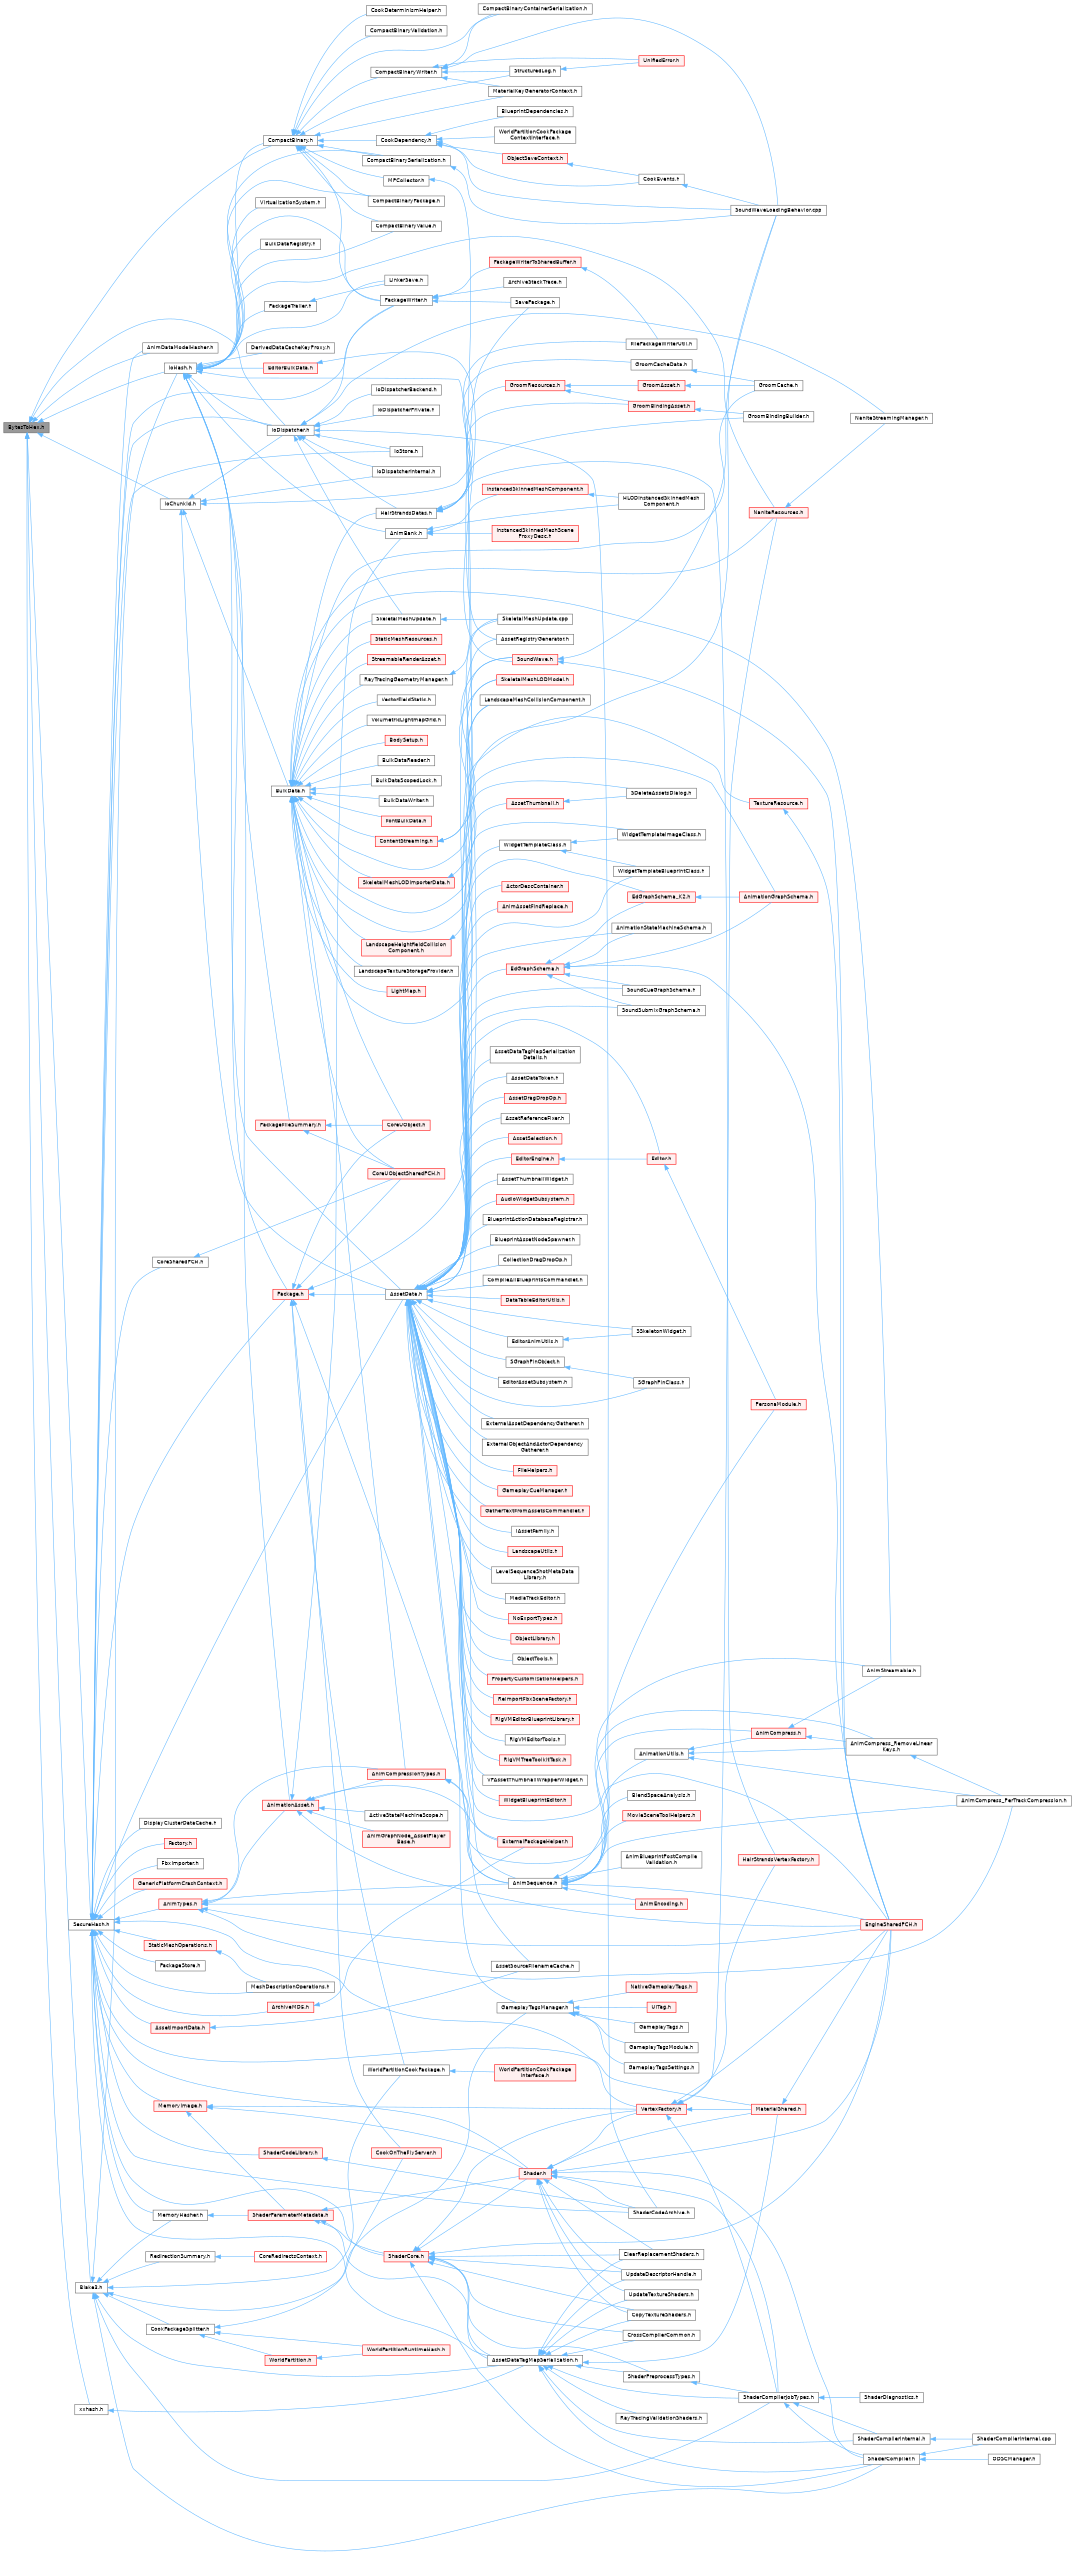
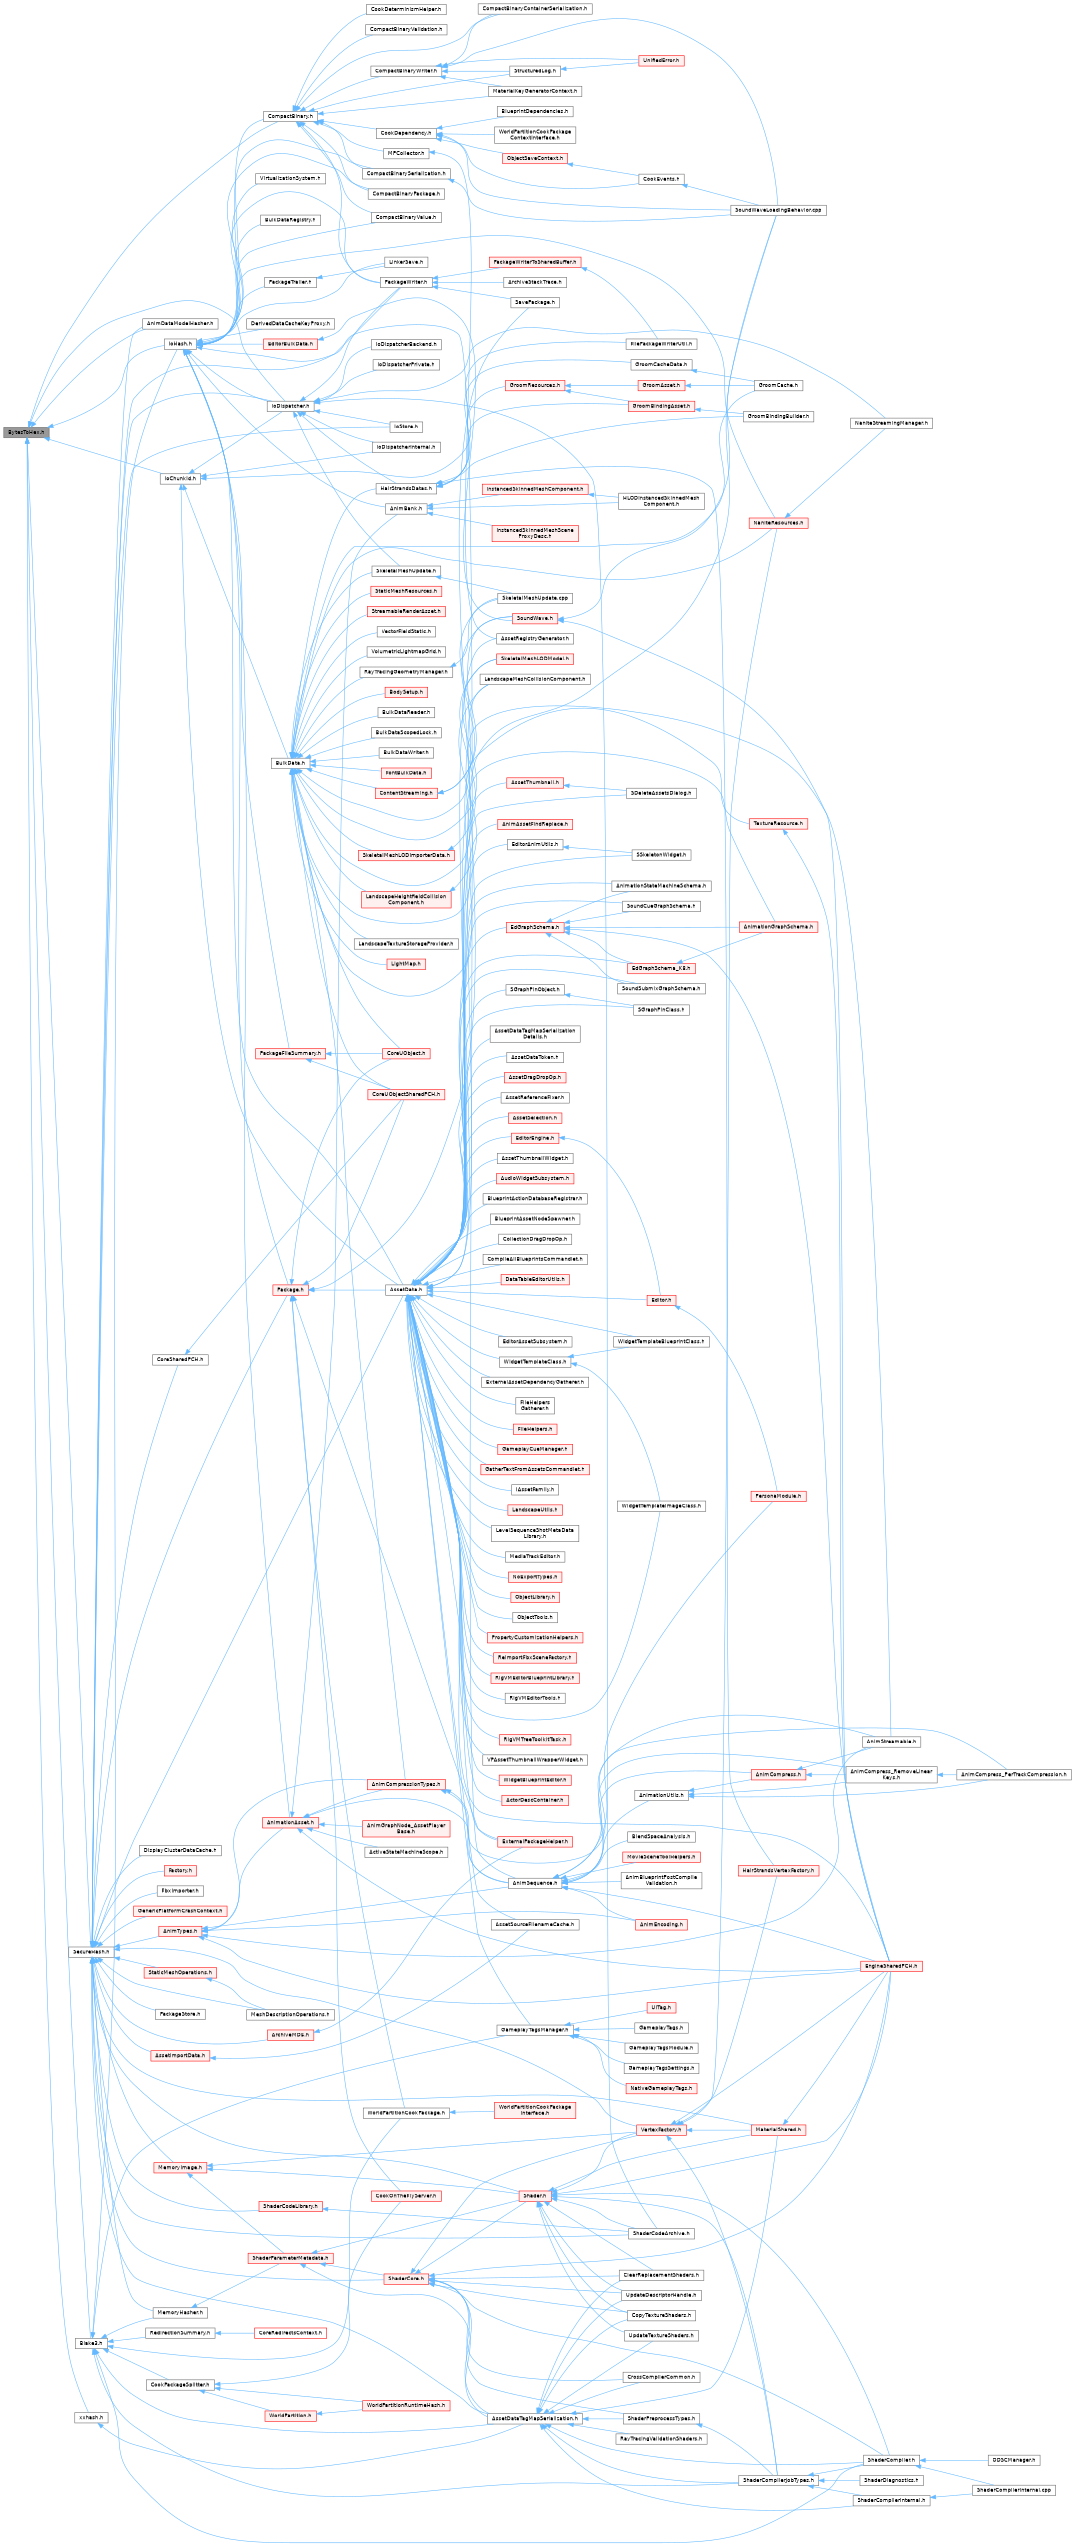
node "EdGraphSchema_K2.h": label "EdGraphSchema_K2.h" -> "EdGraphSchema_K8.h"
node "ExternalObjectAndActorDependency Gatherer.h": label "ExternalObjectAndActorDependency Gatherer.h" -> "FileHelpers Gatherer.h"
edge "AnimCompress_PerTrackCompression.h" -> "AnimTypes.h": now "AnimStreamable.h" -> "AnimTypes.h"
